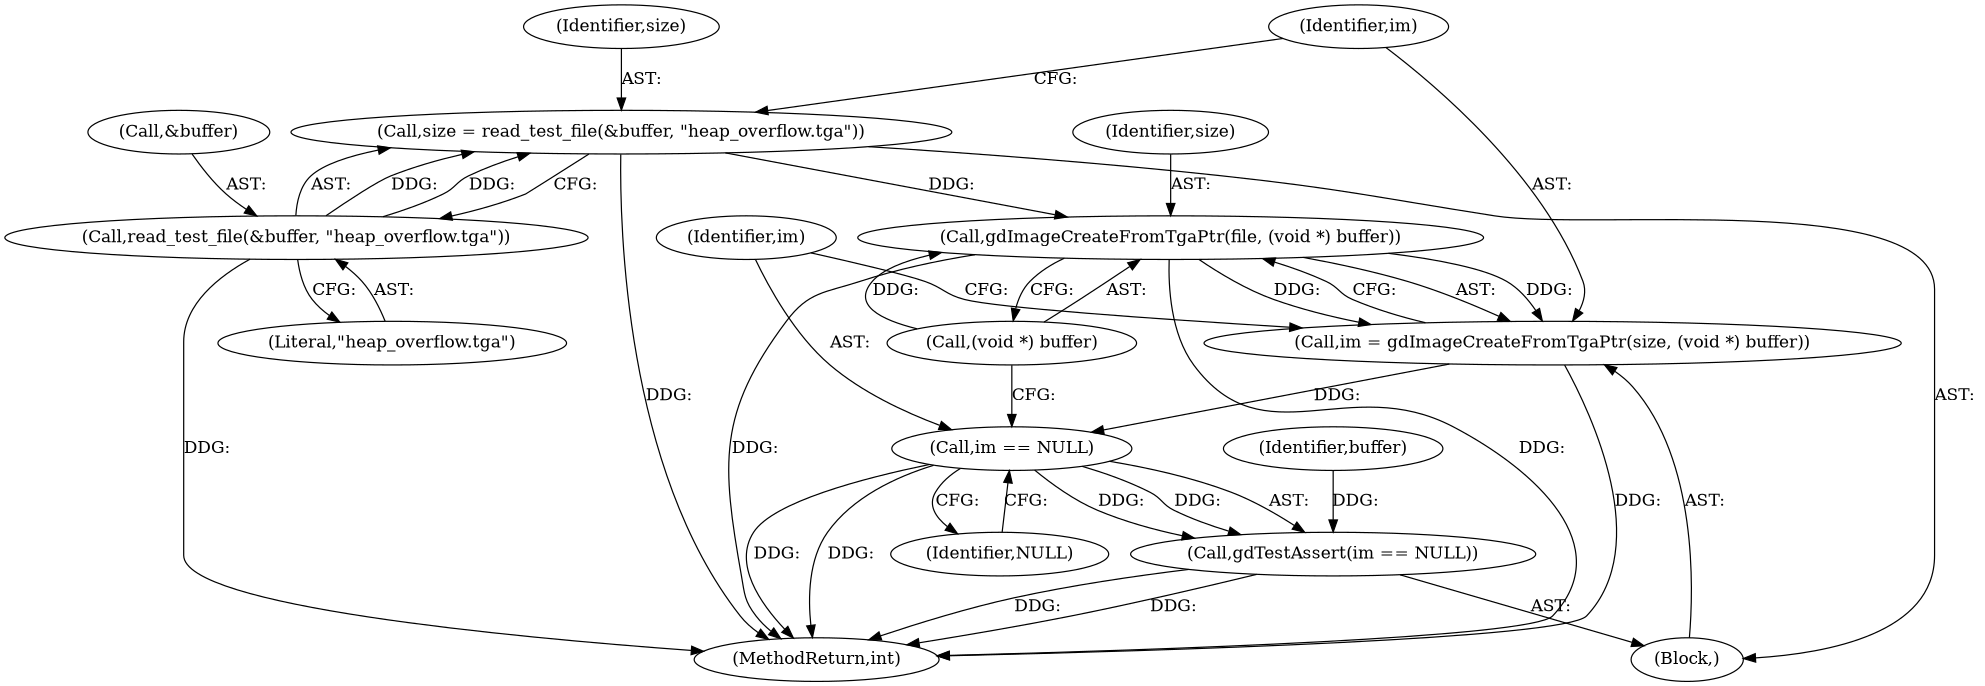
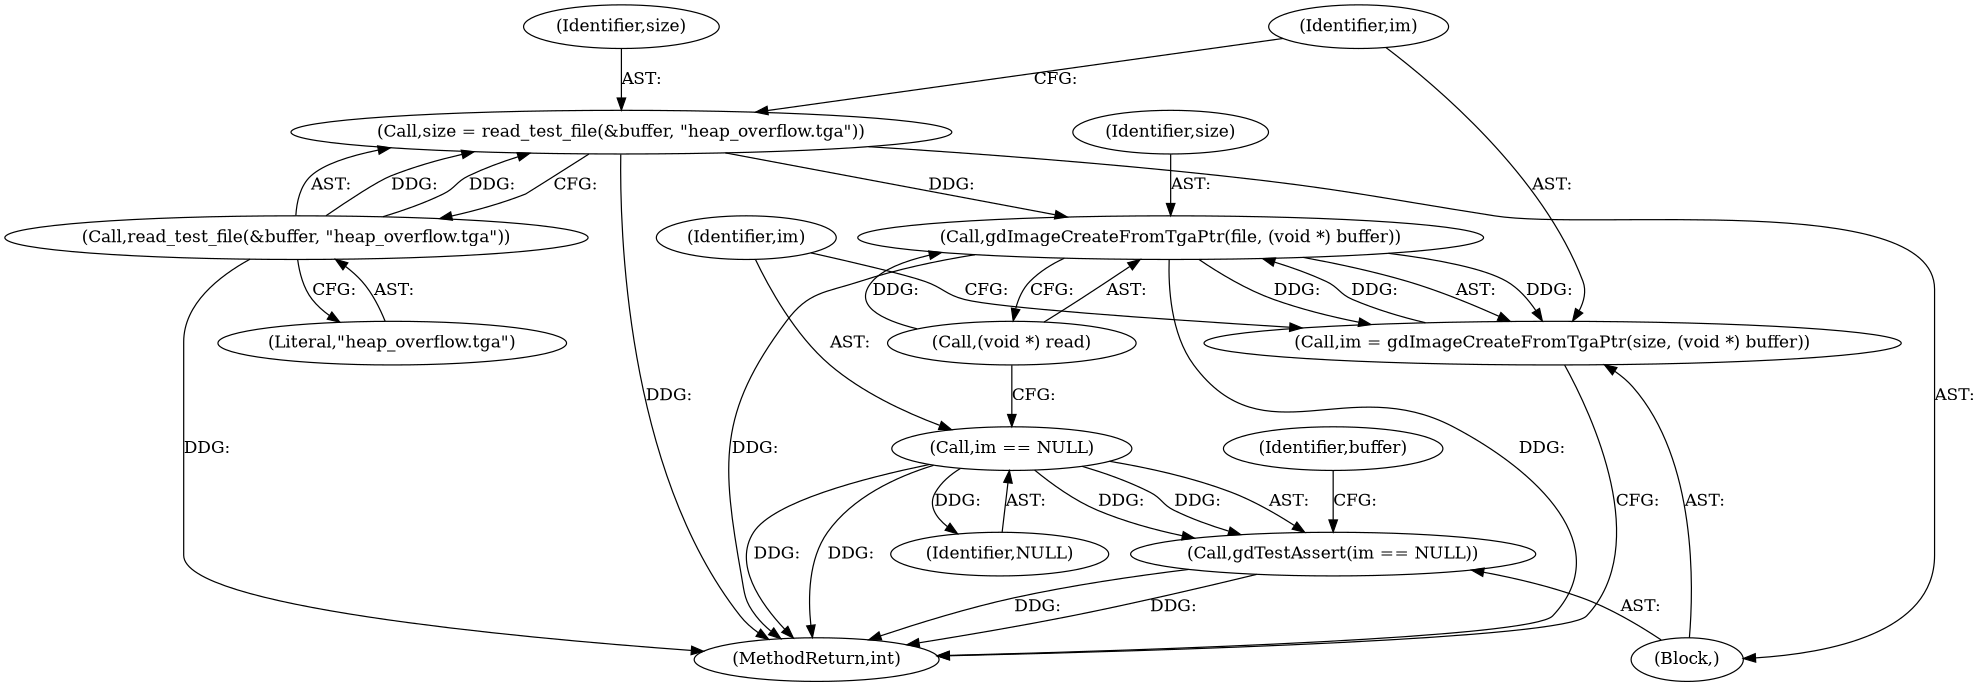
node "(Call,&buffer)": removed
edge "(Call,im = gdImageCreateFromTgaPtr(size, (void *) buffer))" -> "(Call,gdImageCreateFromTgaPtr(file, (void *) buffer))": label "CFG: " -> "DDG: "
node "(Call,(void *) buffer)": label "(Call,(void *) buffer)" -> "(Call,(void *) read)"
edge "(Call,im = gdImageCreateFromTgaPtr(size, (void *) buffer))" -> "(Call,im == NULL)": removed, label "DDG:"
edge "(Call,im == NULL)" -> "(Identifier,NULL)": label "CFG: " -> "DDG: "
edge "(Identifier,NULL)" -> "(Call,im == NULL)": label "CFG: " -> "AST: "
edge "(Identifier,buffer)" -> "(Call,gdTestAssert(im == NULL))": label "DDG: " -> "CFG: "
edge "(Call,im = gdImageCreateFromTgaPtr(size, (void *) buffer))" -> "(MethodReturn,int)": label "DDG: " -> "CFG: "
edge "(Call,gdTestAssert(im == NULL))" -> "(Block,)": reversed
